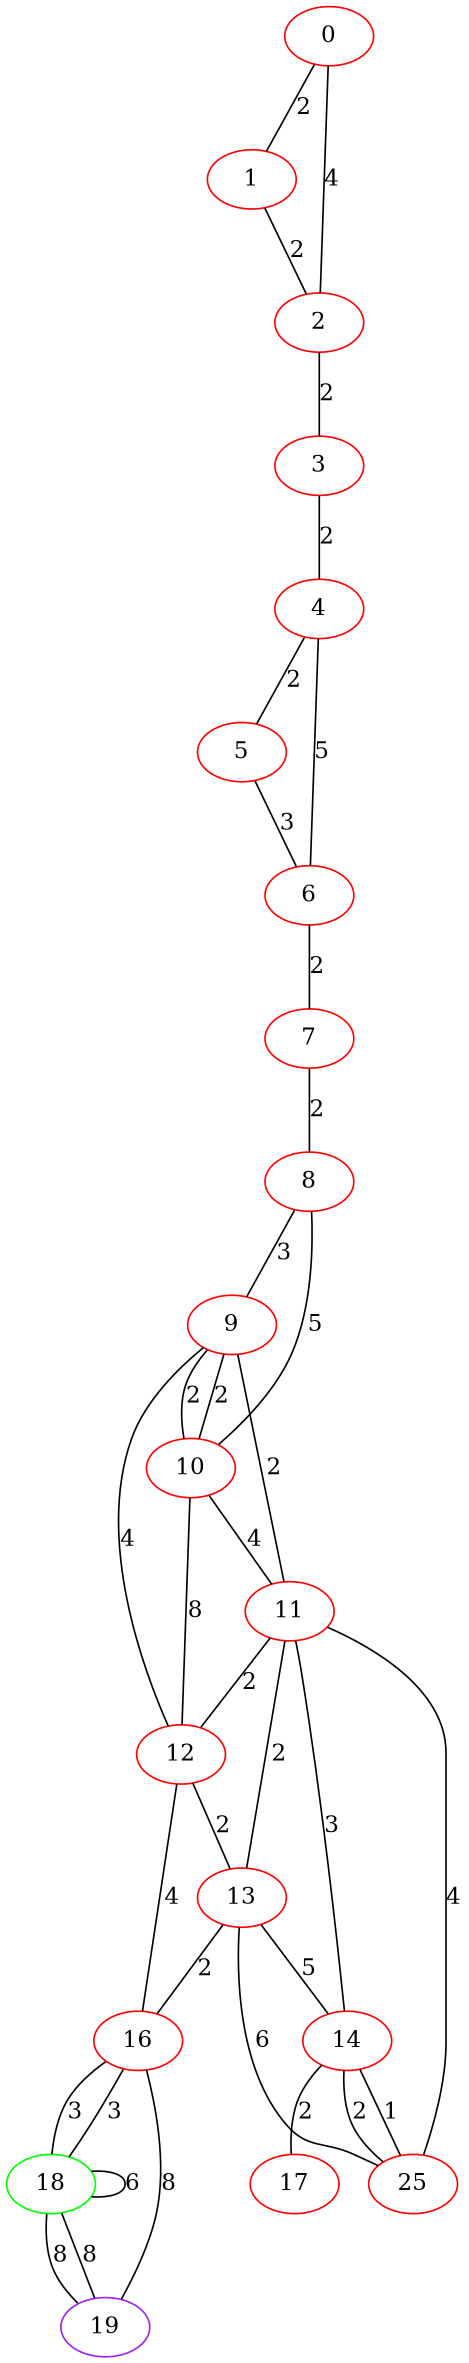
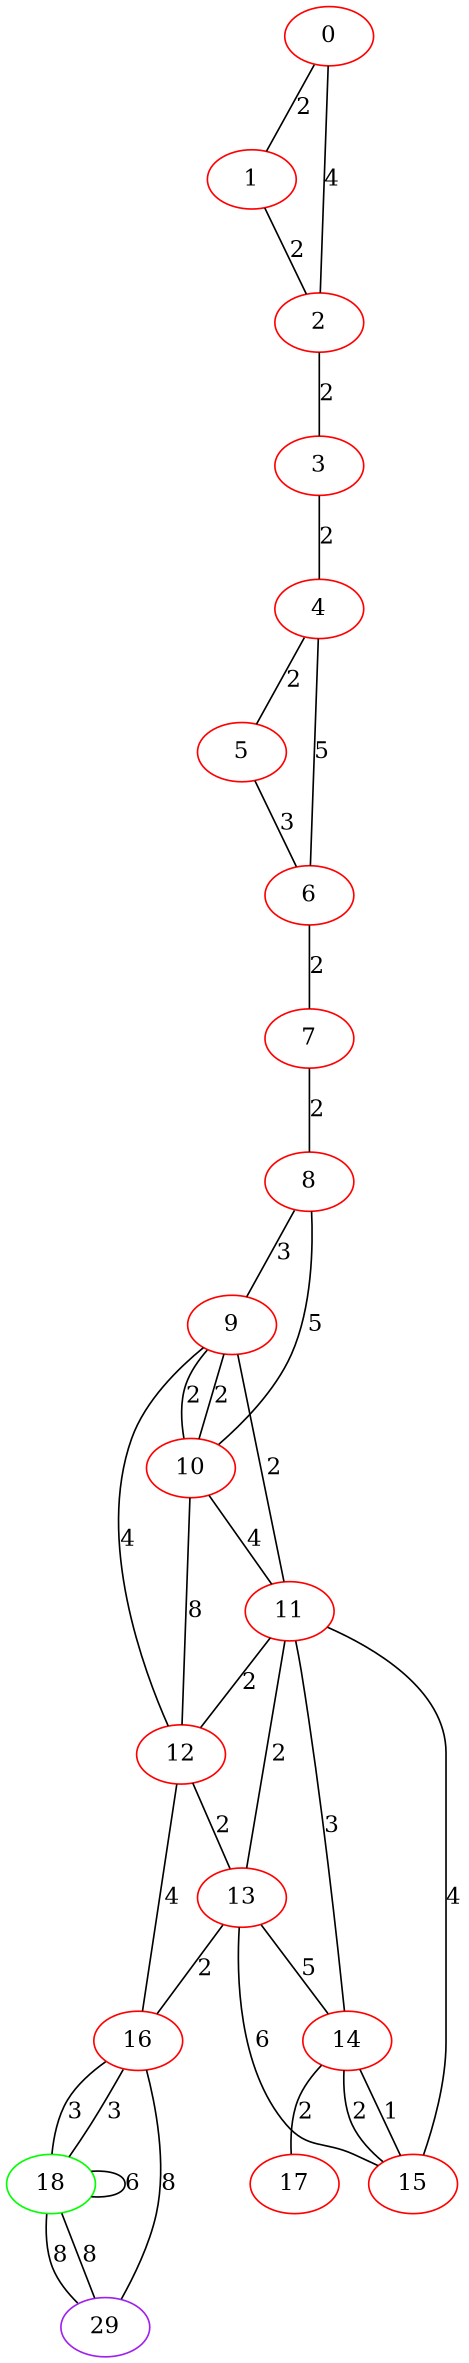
node "25": label "25" -> "15"
node "19": label "19" -> "29"
